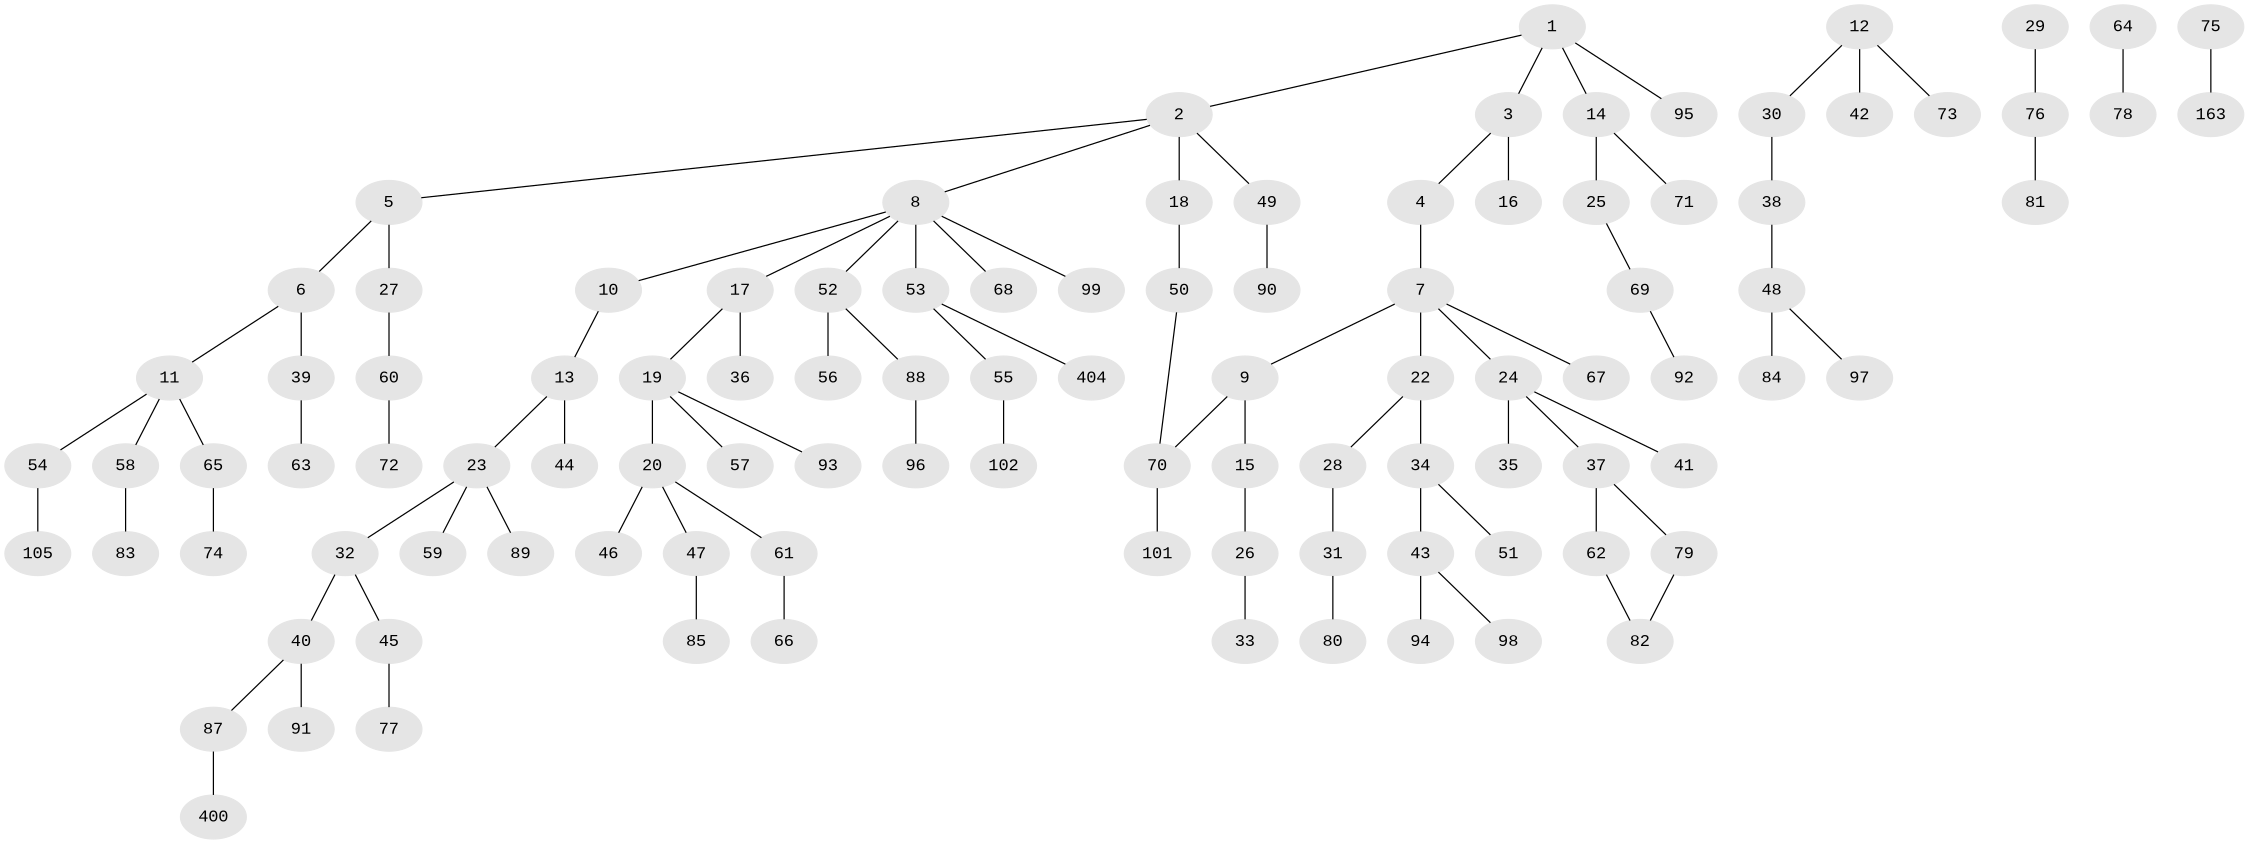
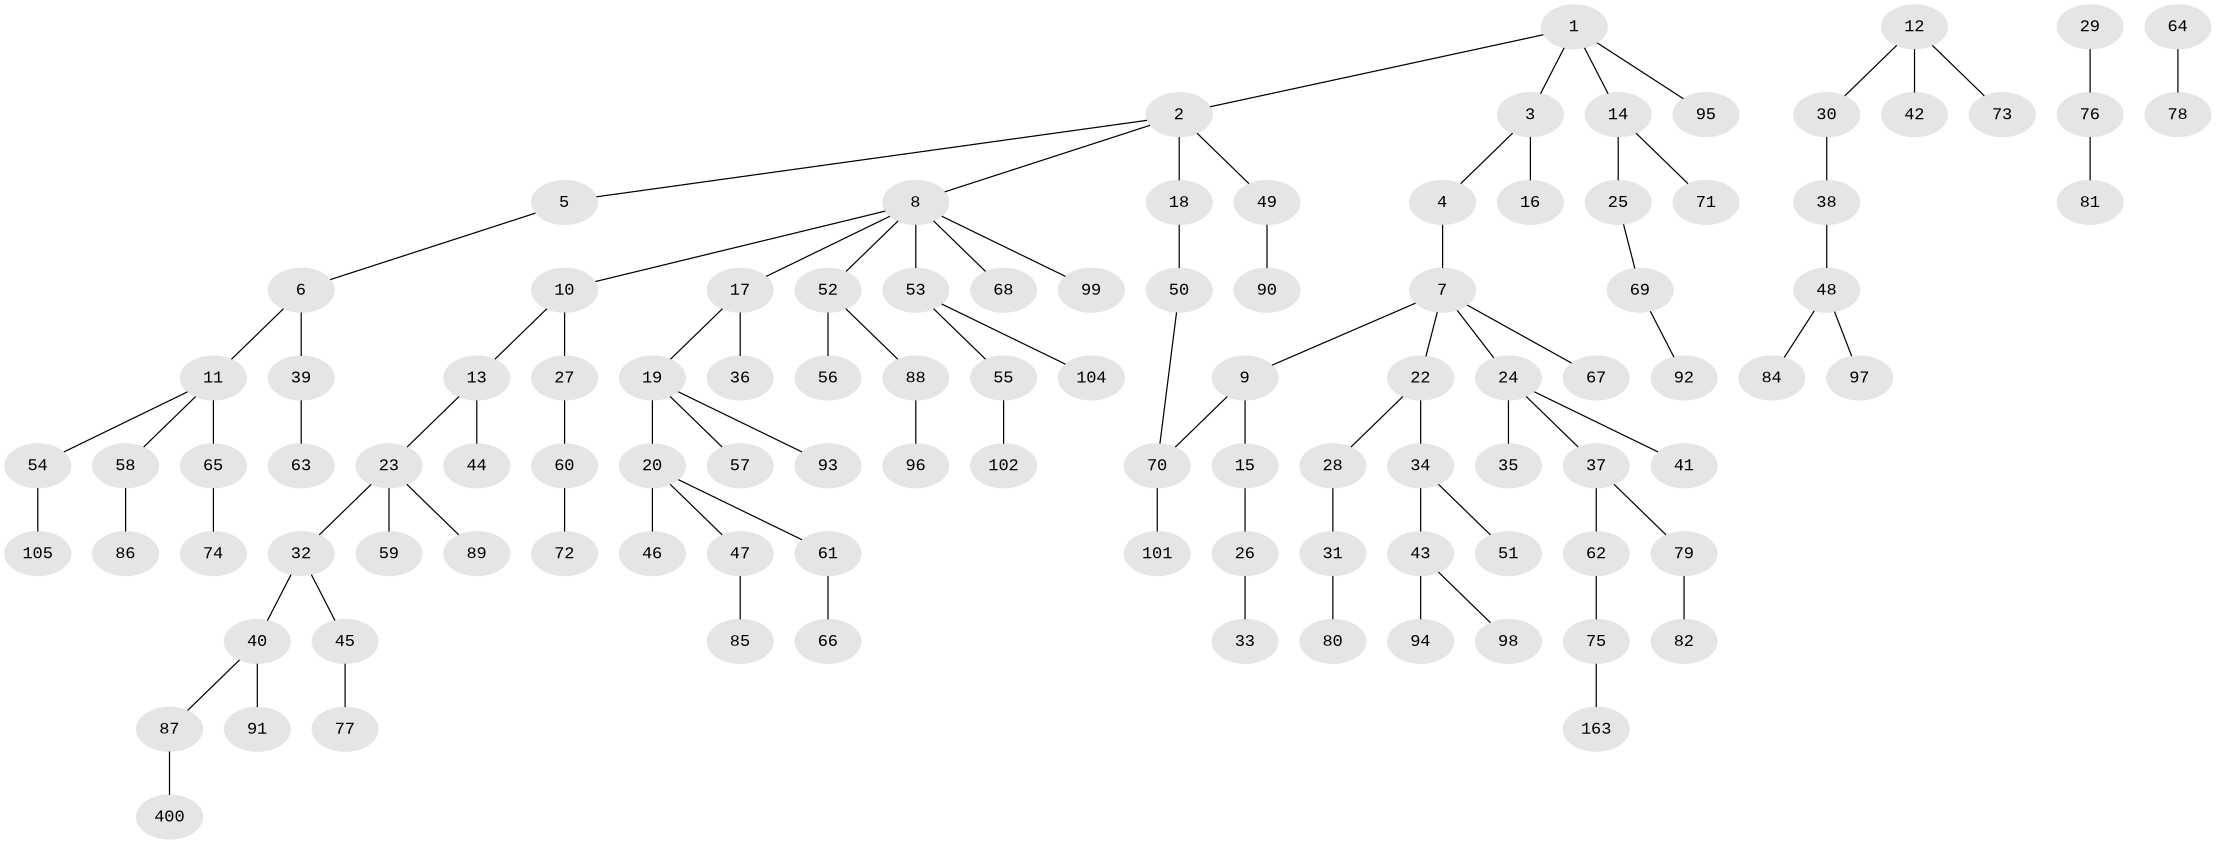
edge "5" -- "27": now "10" -- "27"
node "404": label "404" -> "104"
node "83": label "83" -> "86"
edge "62" -- "82": now "62" -- "75"
